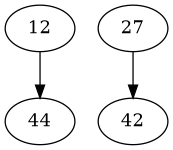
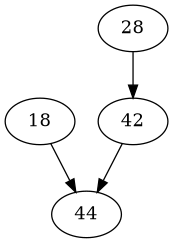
node "12": label "12" -> "18"
node "27": label "27" -> "28"
edge "42" -> "44": added
